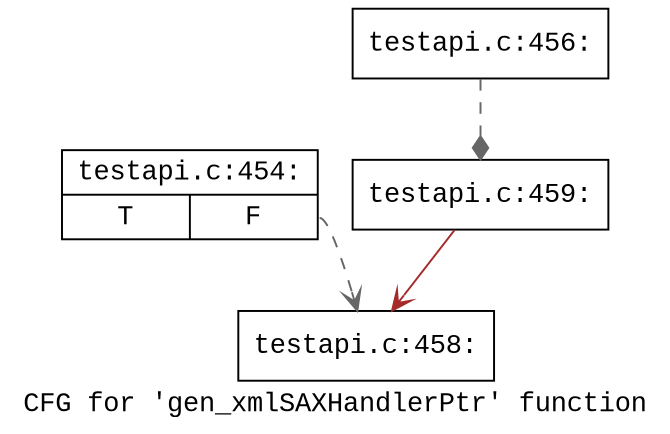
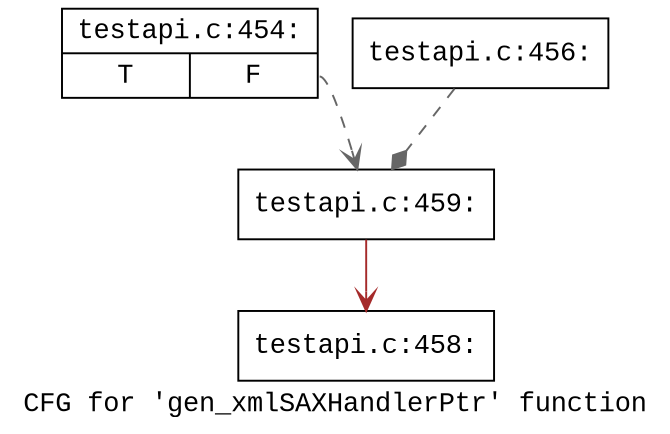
edge "testapi.c:454:" -> "testapi.c:458:": now "testapi.c:454:" -> "testapi.c:459:"
